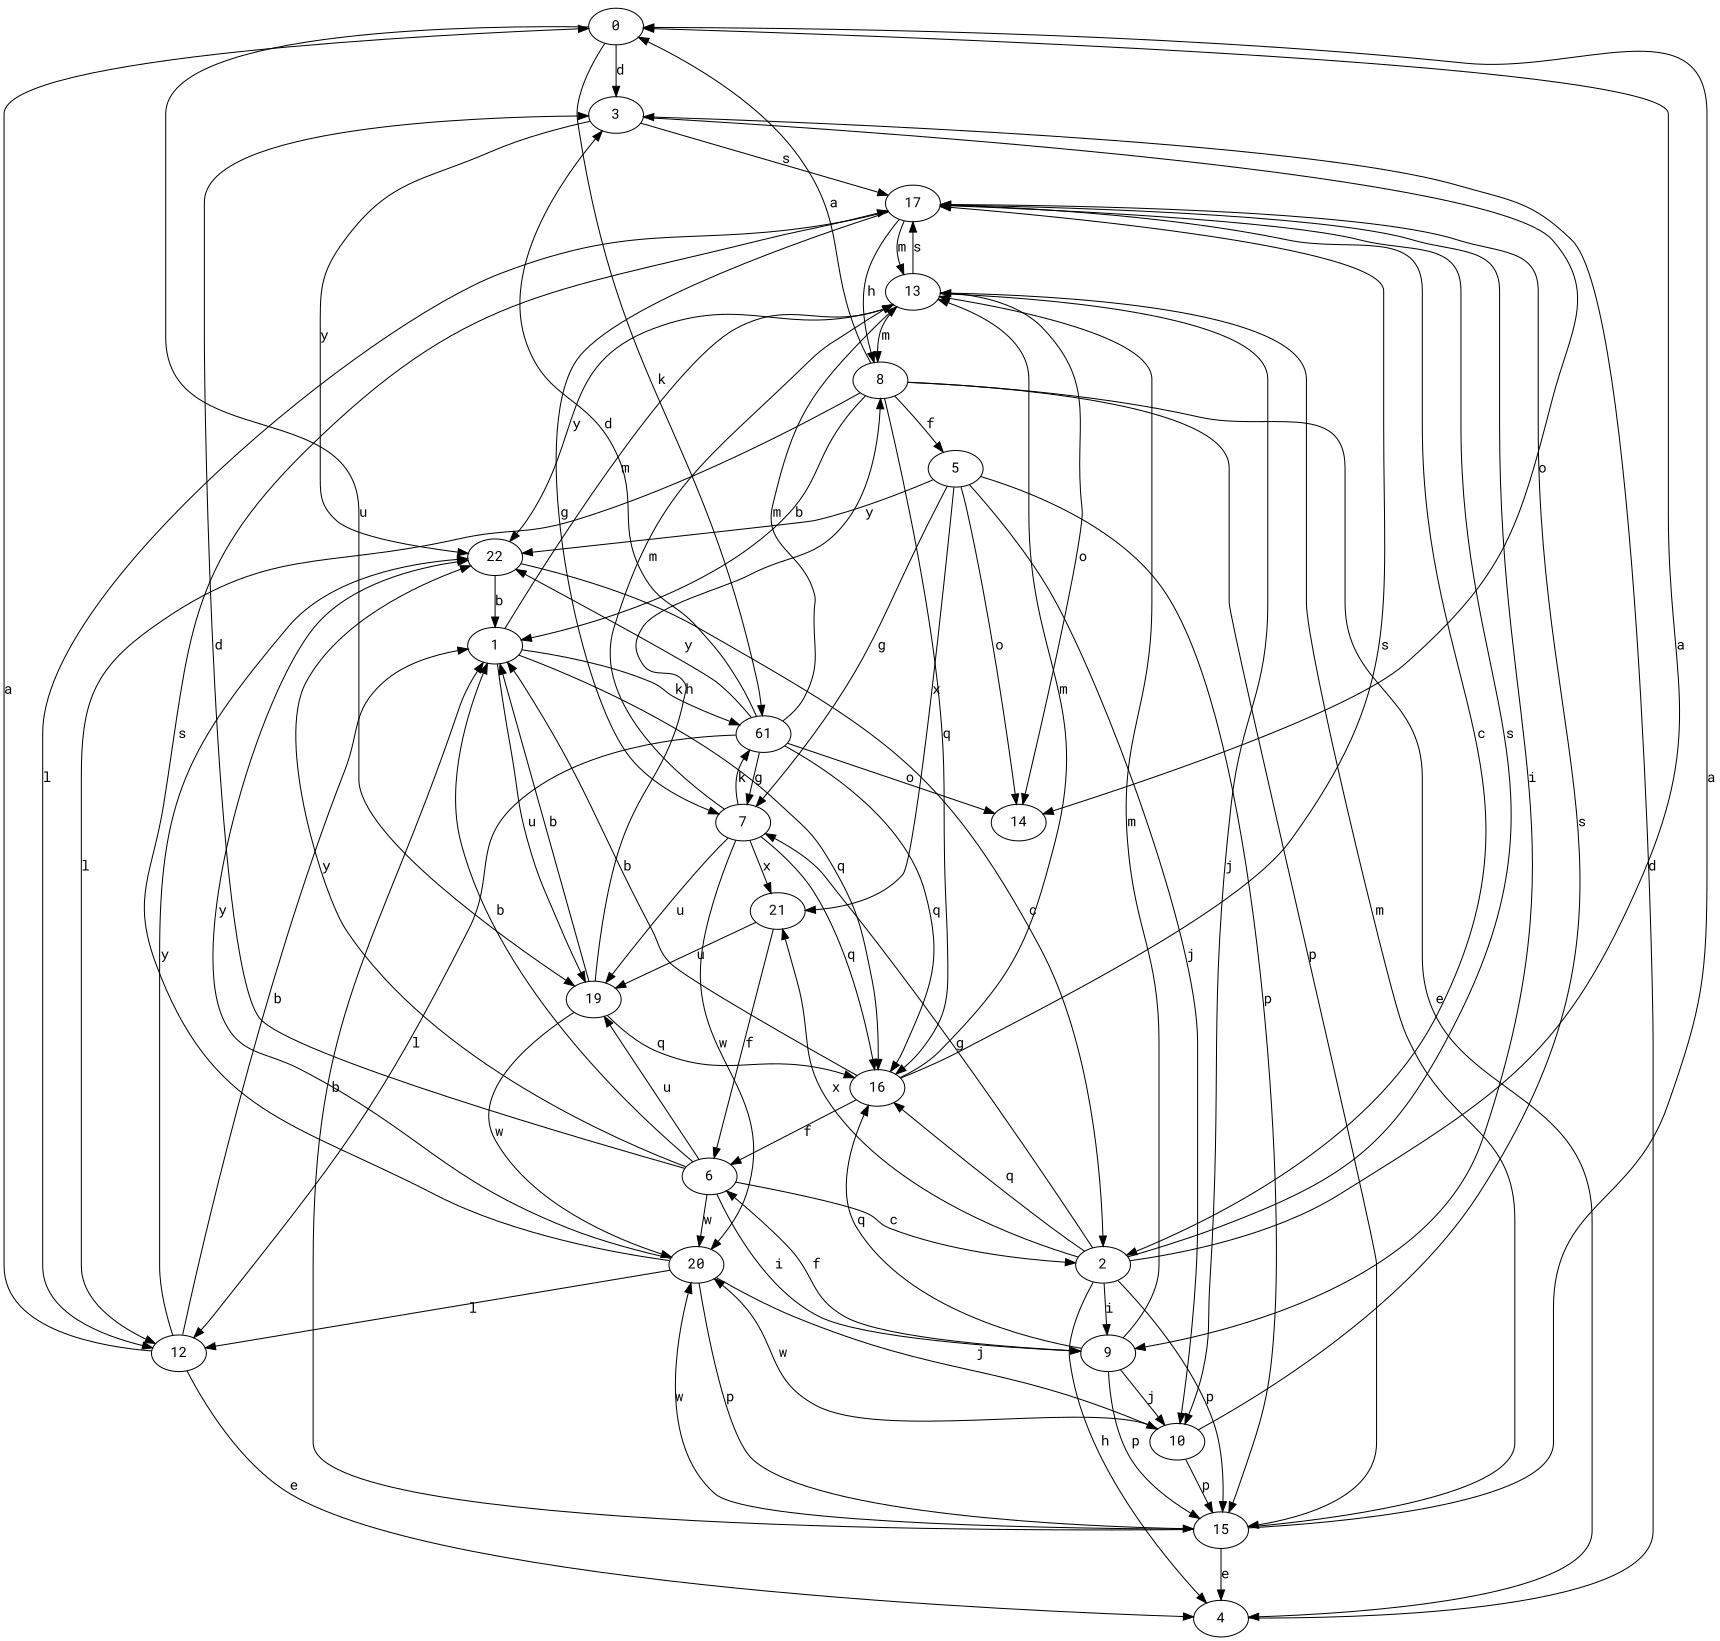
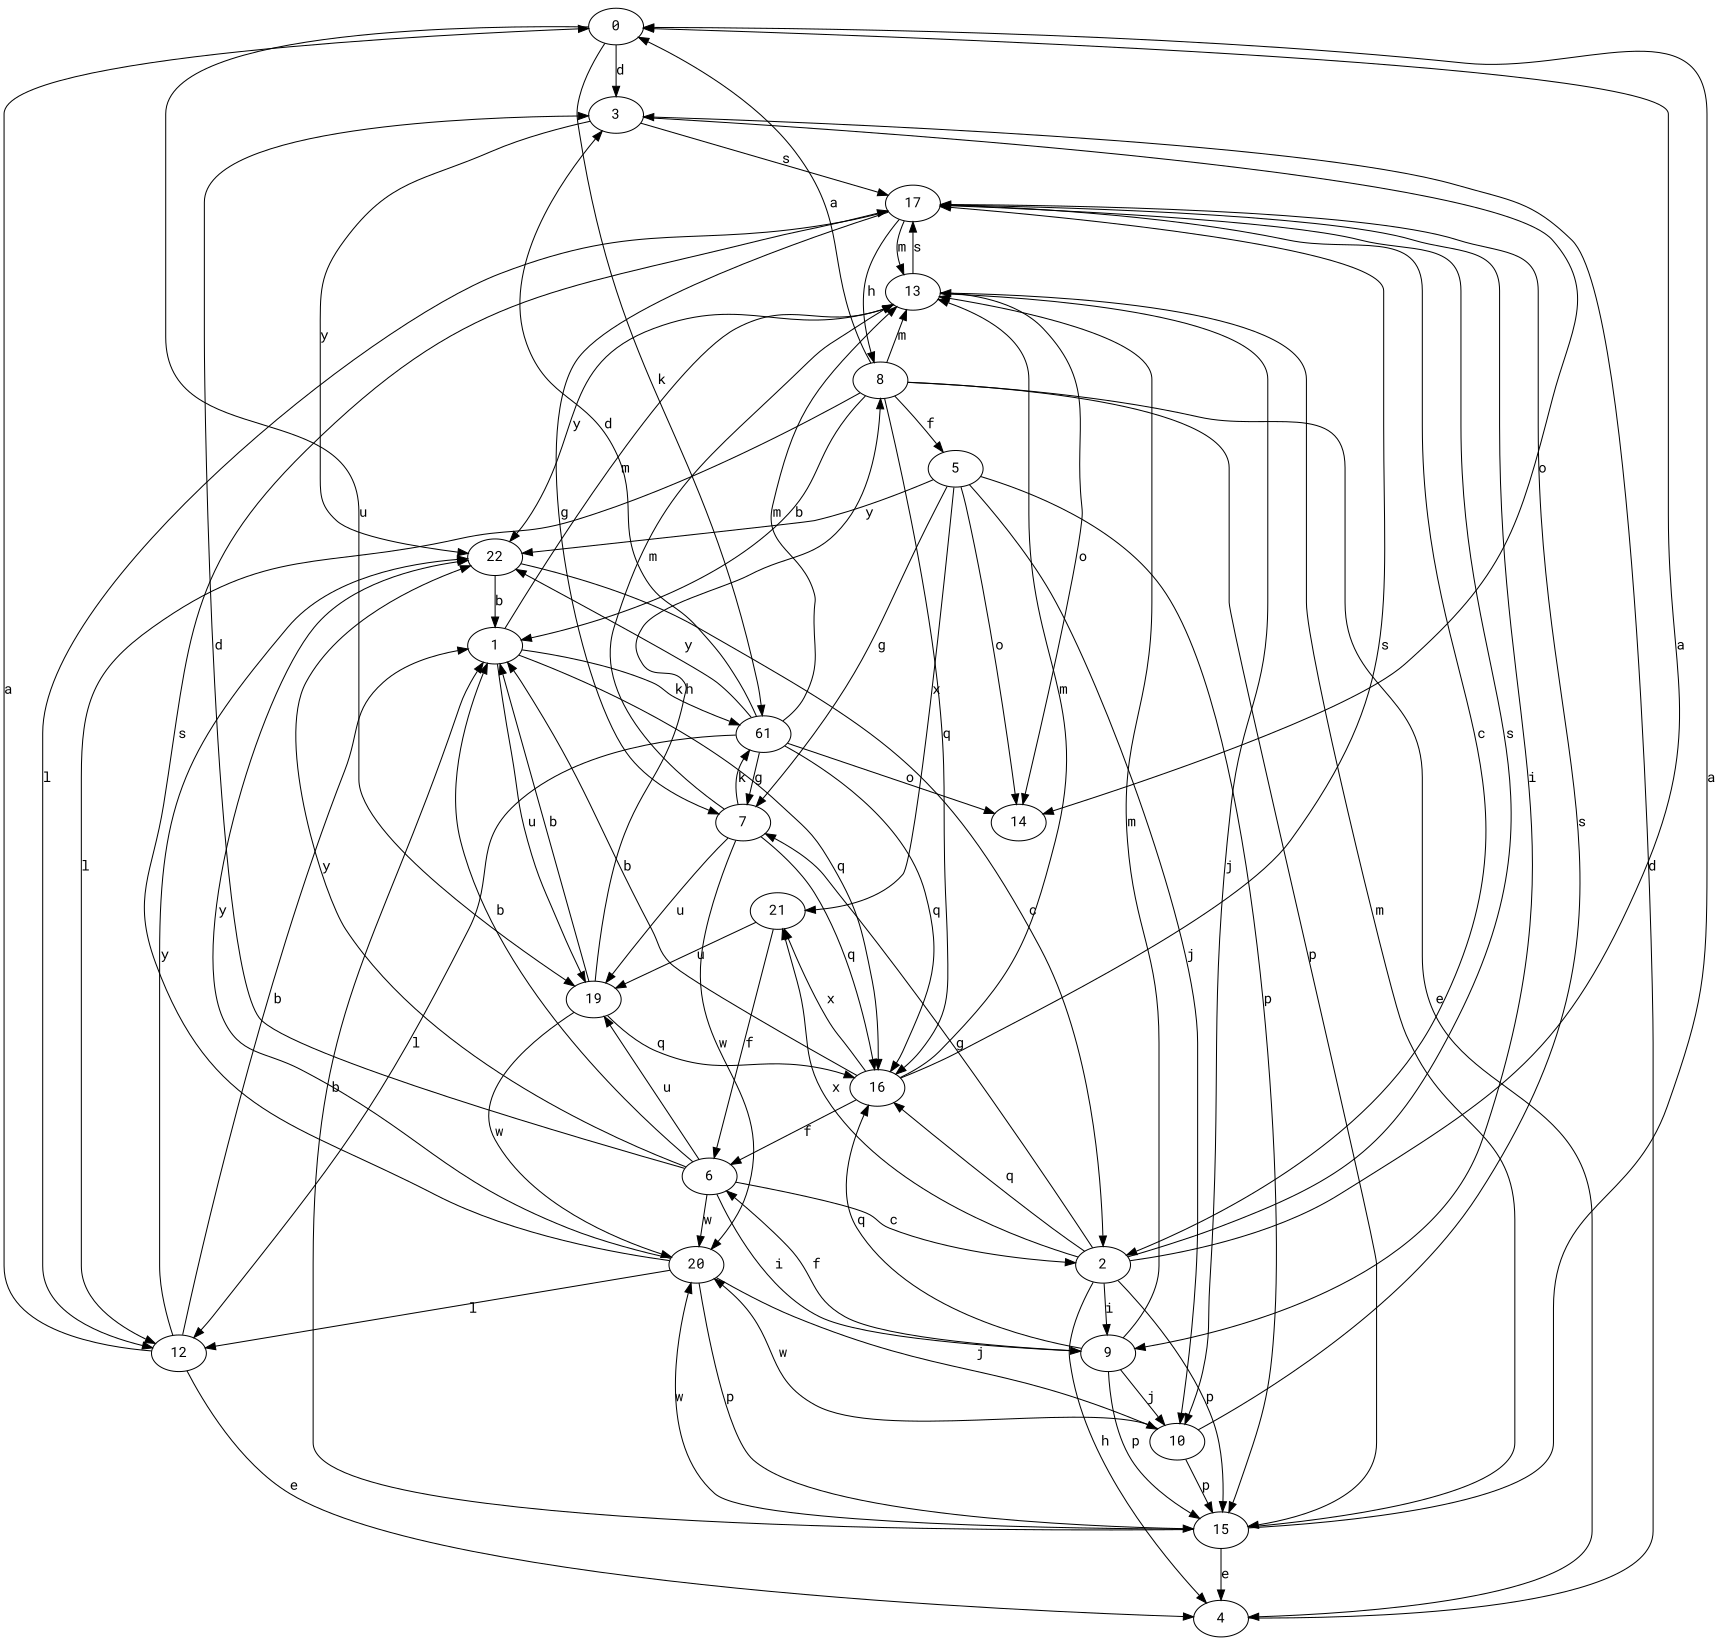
edge "13" -> "8": reversed
edge "7" -> "21": now "16" -> "21"
